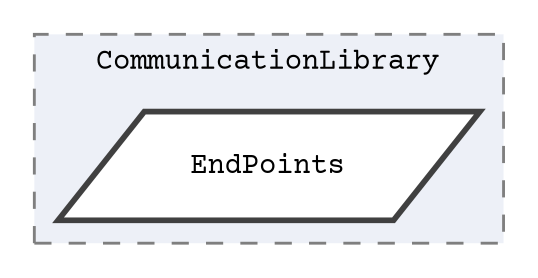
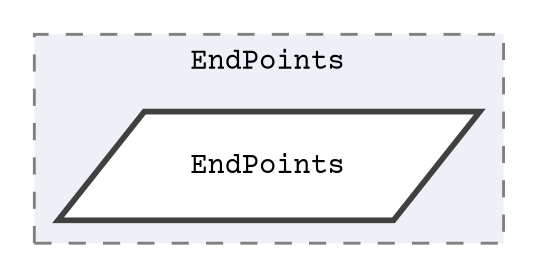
cluster "CommunicationLibrary": label "CommunicationLibrary" -> "EndPoints"
